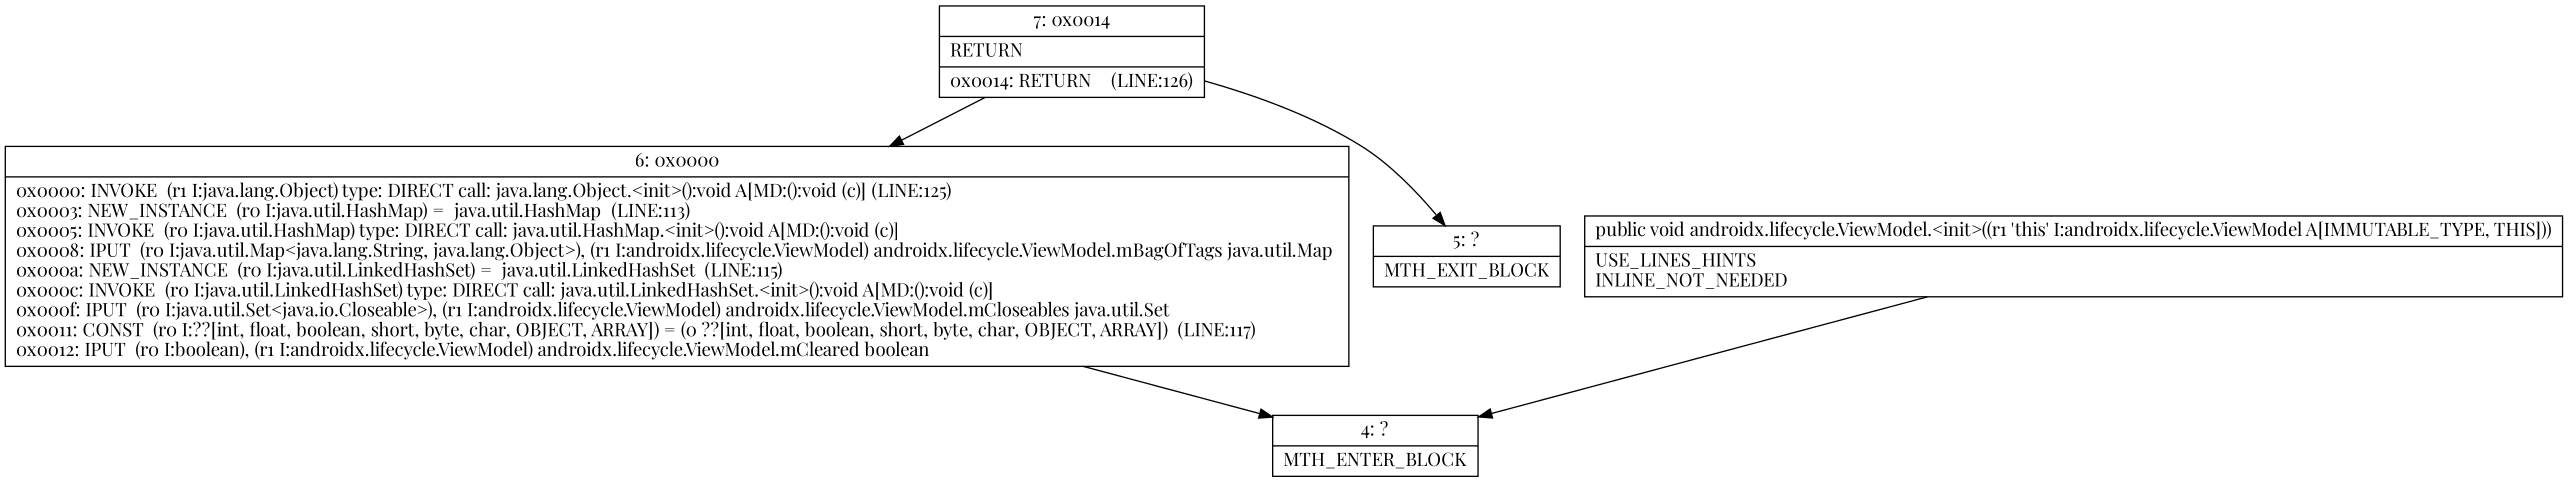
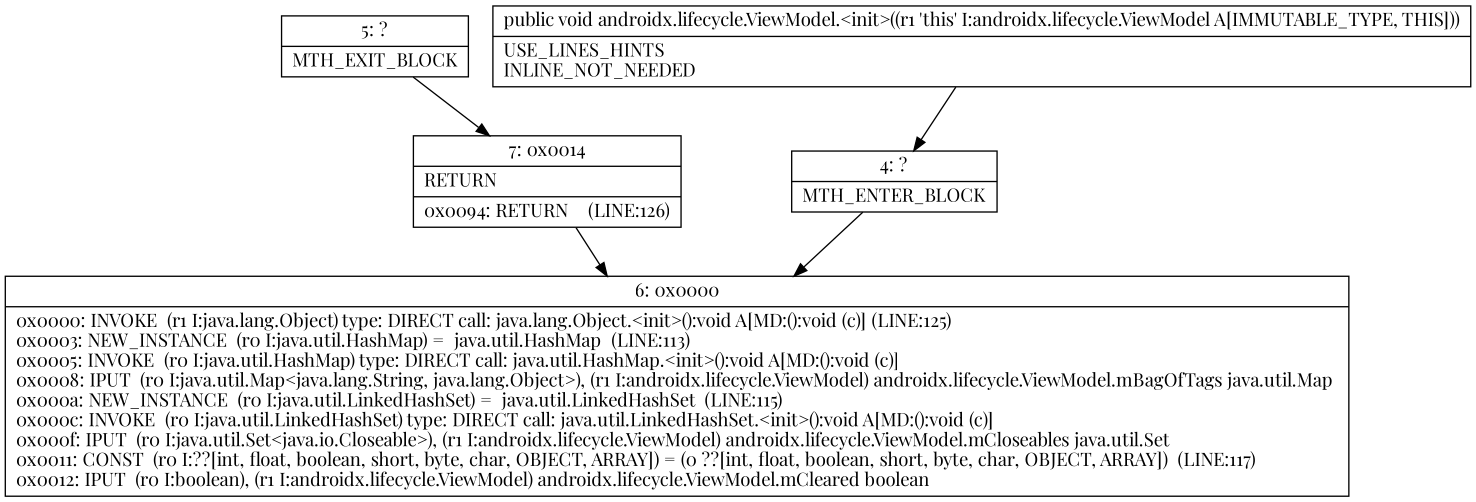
node "7: 0x0014": text "0x0014: RETURN    (LINE:126)" -> "0x0094: RETURN    (LINE:126)"
edge "7: 0x0014" -> "5: ?": reversed
edge "6: 0x0000" -> "4: ?": reversed
